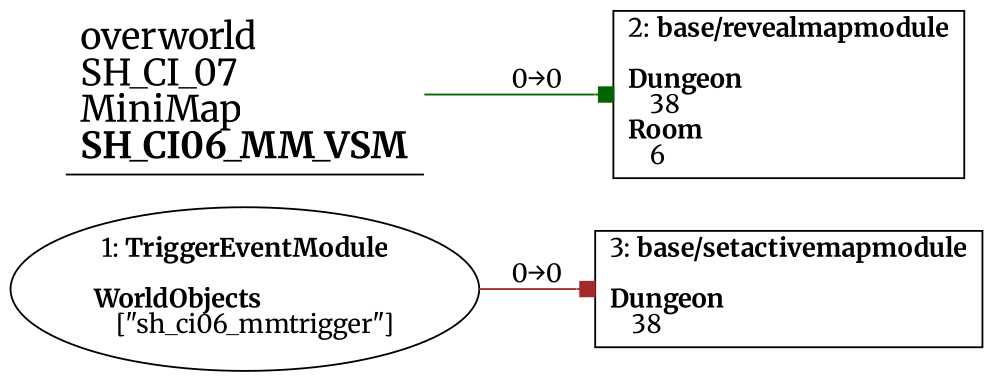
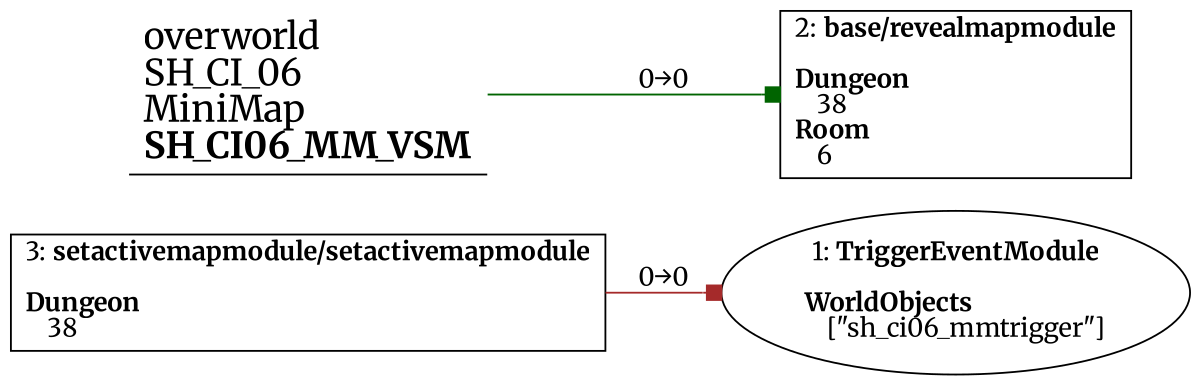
node "overworld": text "SH_CI_07" -> "SH_CI_06"
node "3:": text "base/setactivemapmodule" -> "setactivemapmodule/setactivemapmodule"
edge "1:" -> "3:": reversed
